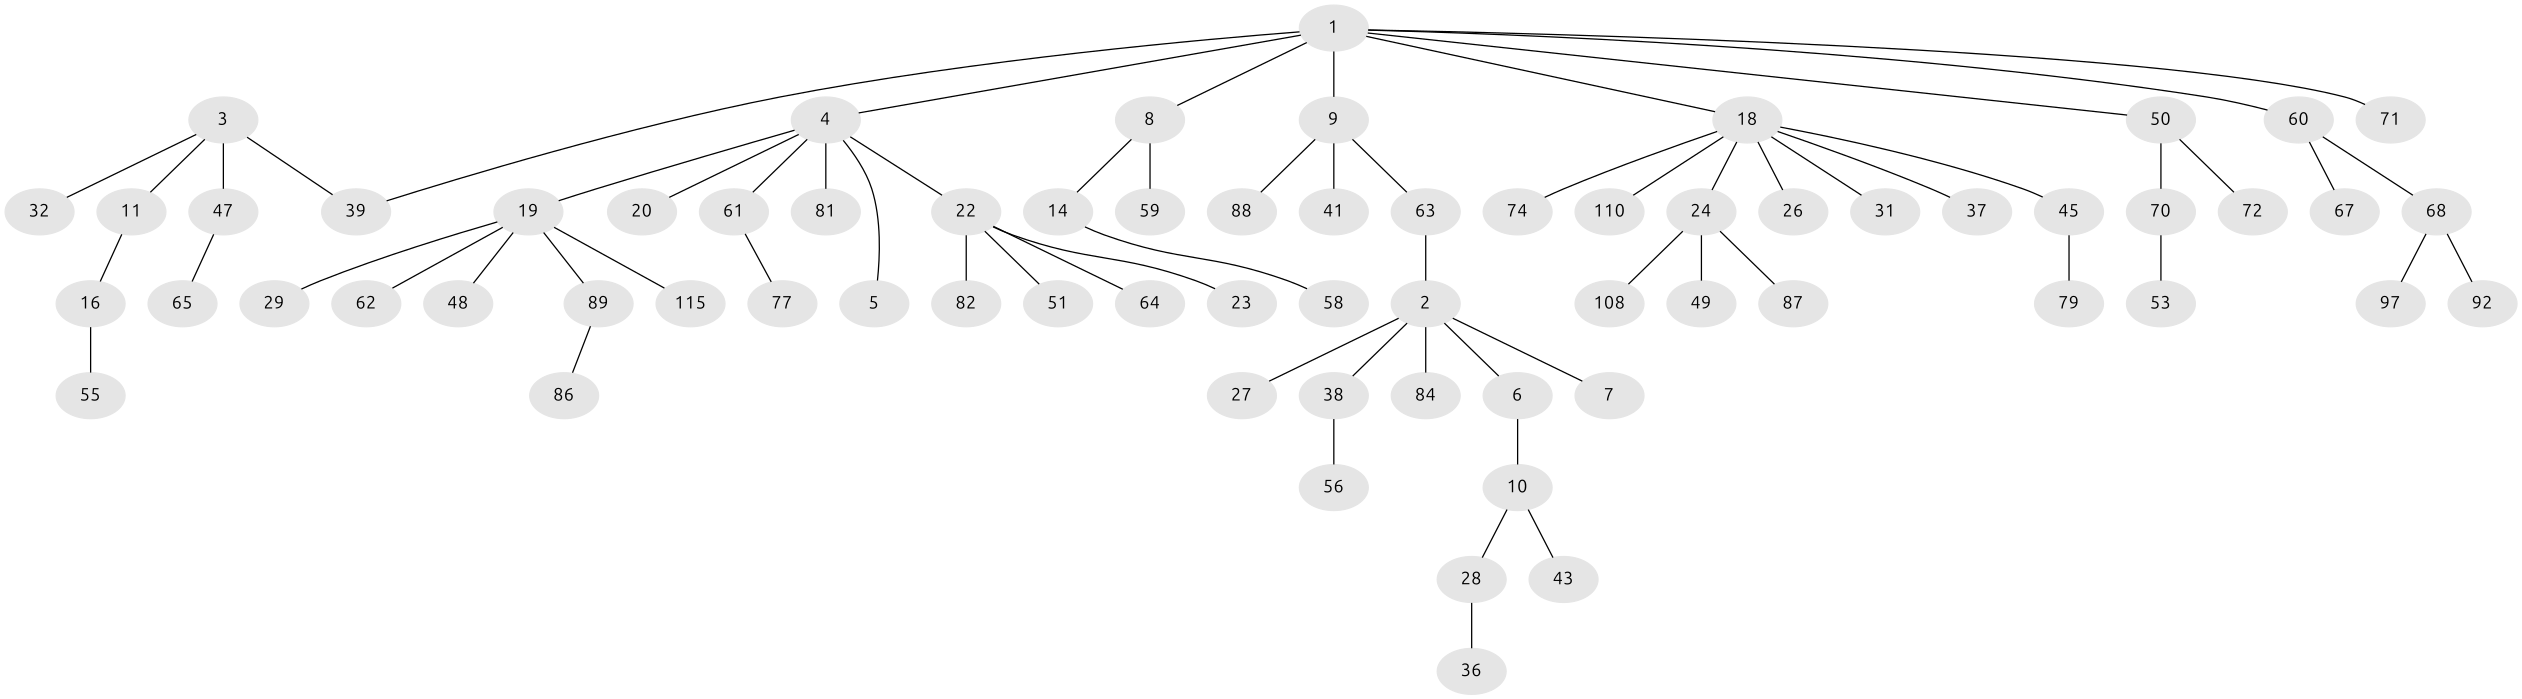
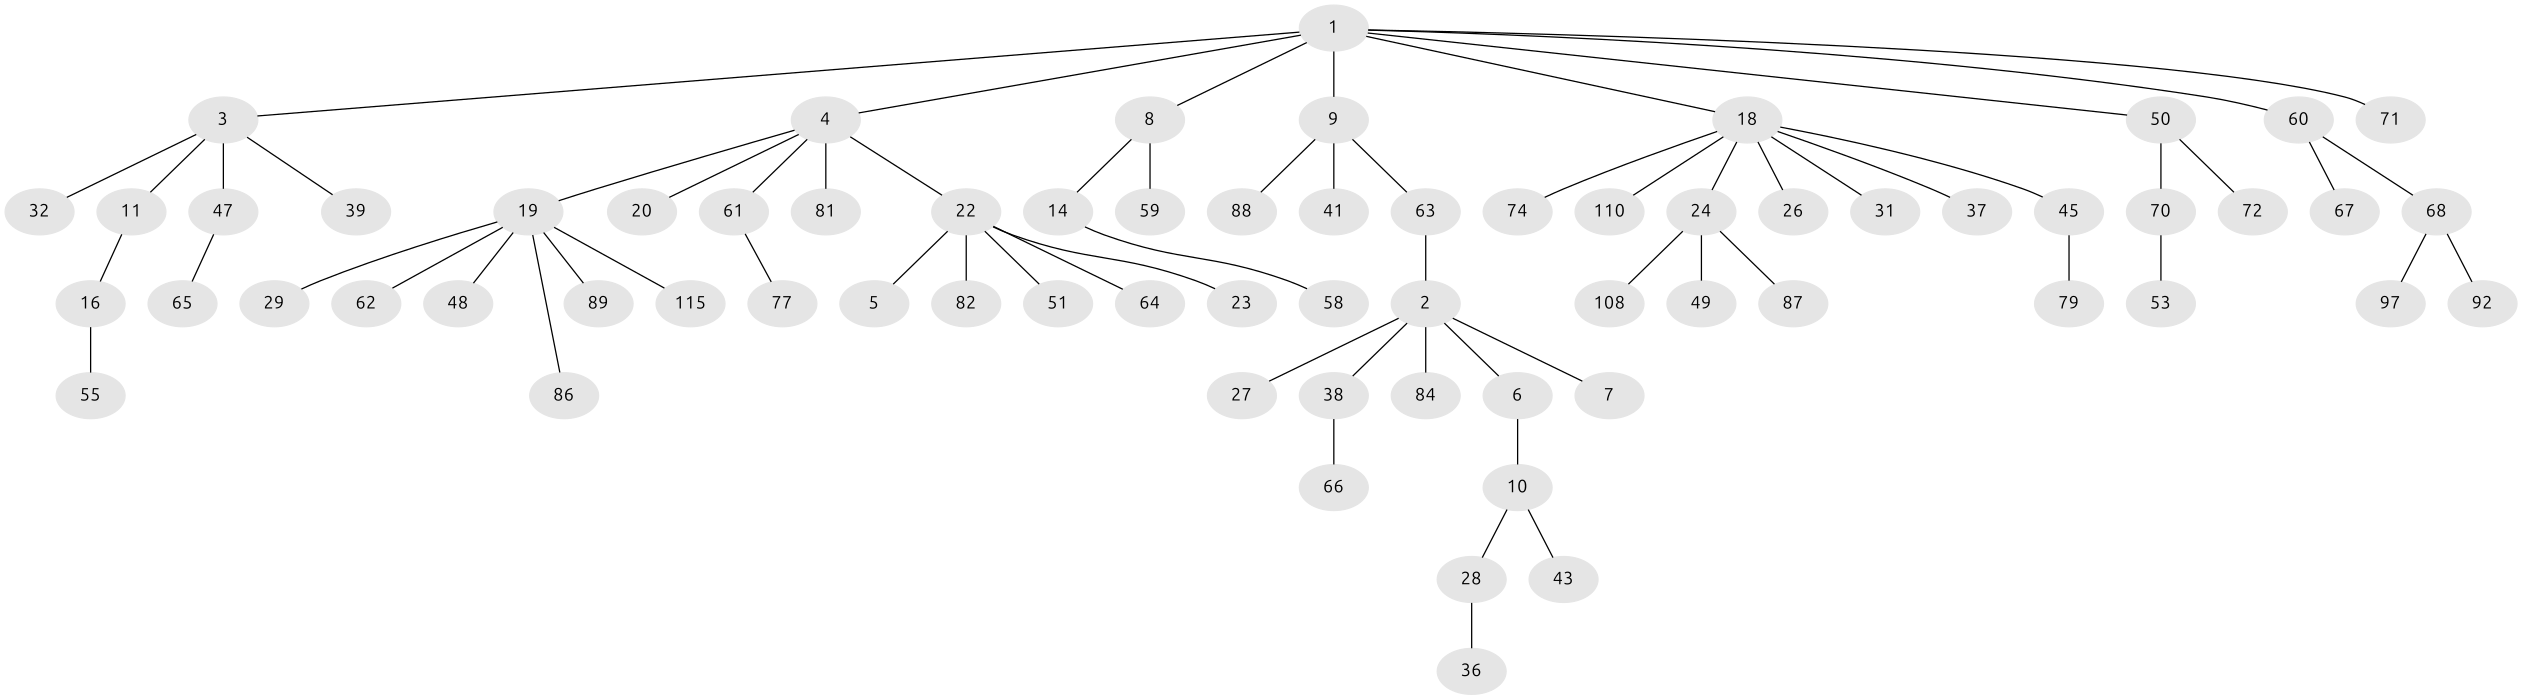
edge "1" -- "39": now "1" -- "3"
edge "4" -- "5": now "22" -- "5"
edge "89" -- "86": now "19" -- "86"
node "56": label "56" -> "66"
